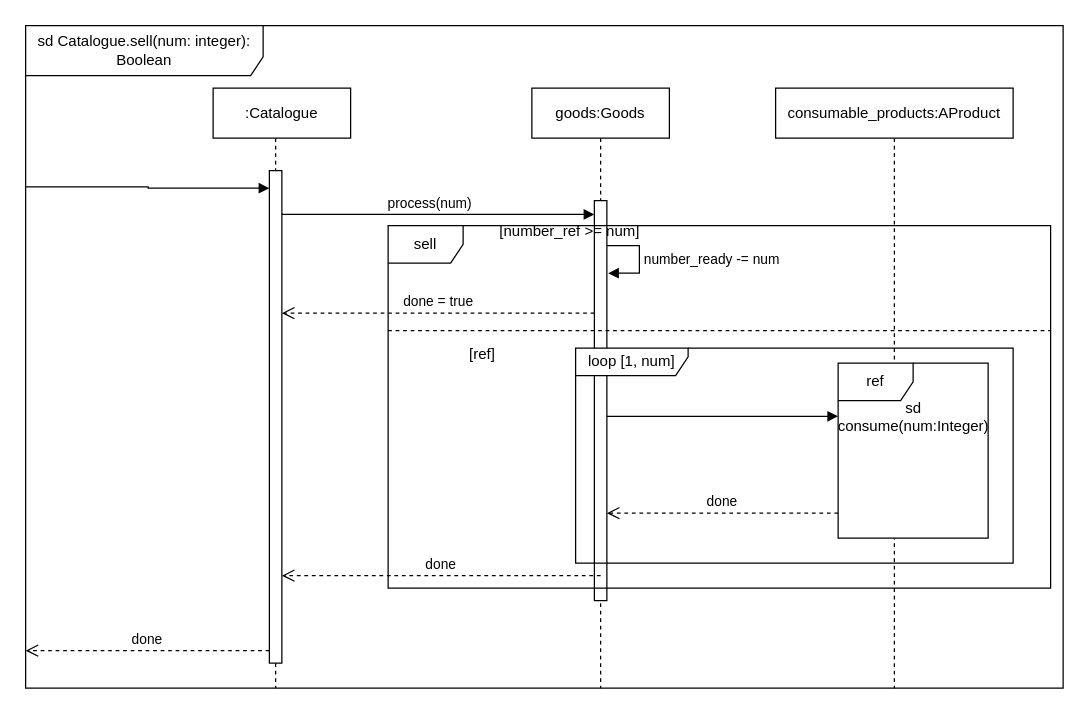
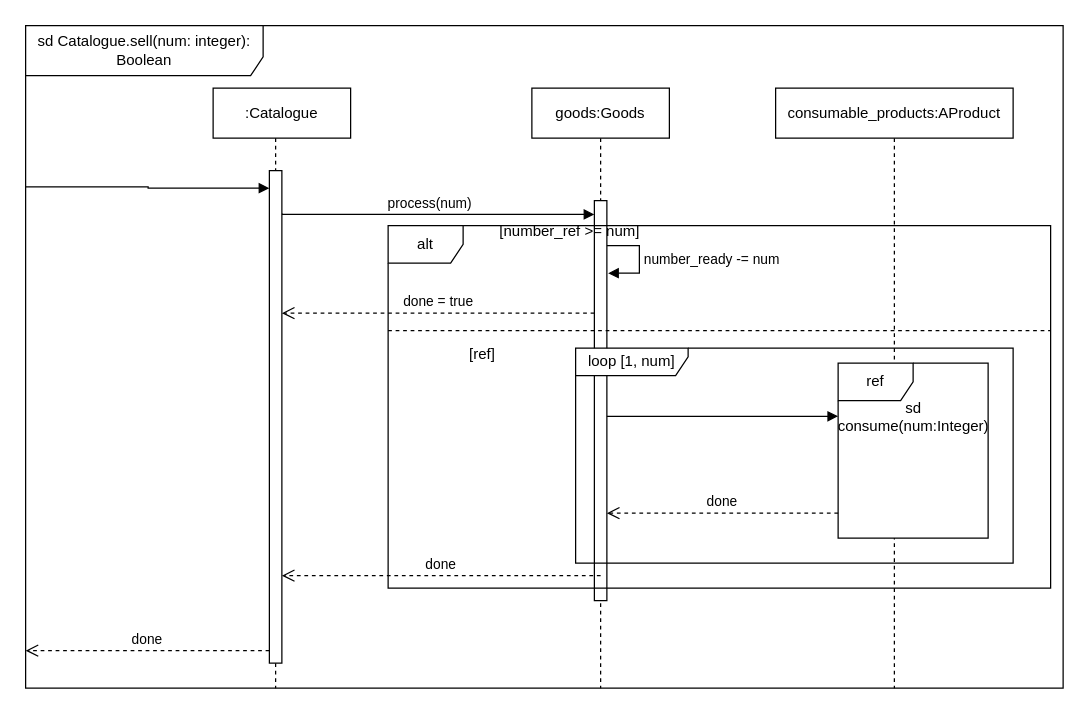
node "sell": label "sell" -> "alt"
